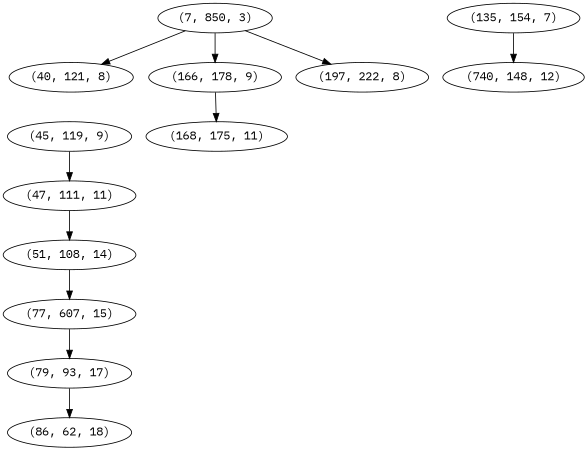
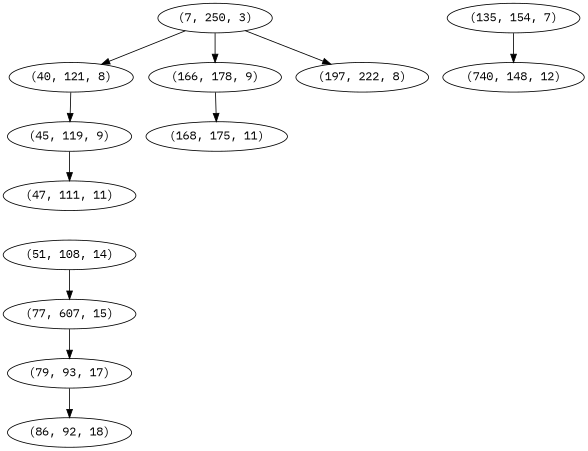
node "(7, 850, 3)": label "(7, 850, 3)" -> "(7, 250, 3)"
edge "(40, 121, 8)" -> "(45, 119, 9)": added
edge "(47, 111, 11)" -> "(51, 108, 14)": removed
node "(86, 62, 18)": label "(86, 62, 18)" -> "(86, 92, 18)"
